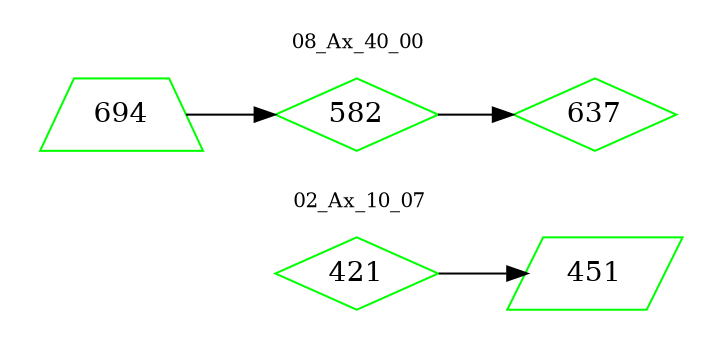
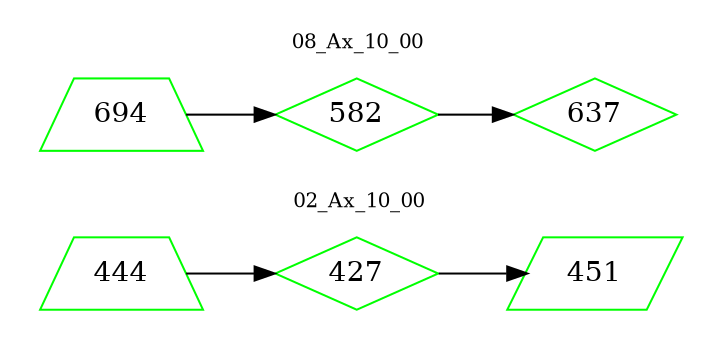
cluster "08_Ax_40_00": label "08_Ax_40_00" -> "08_Ax_10_00"
cluster "02_Ax_10_07": label "02_Ax_10_07" -> "02_Ax_10_00"
node "444": added
node "421": label "421" -> "427"
